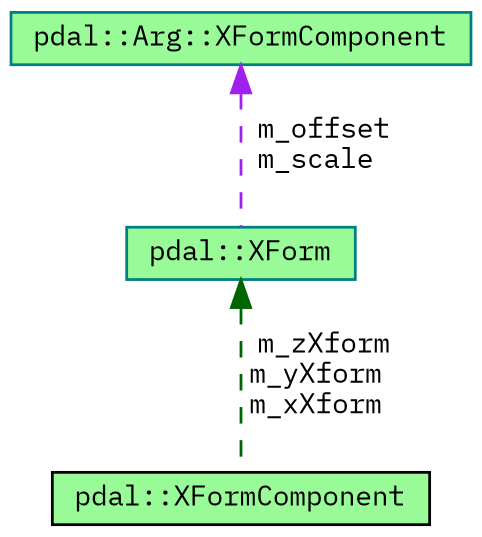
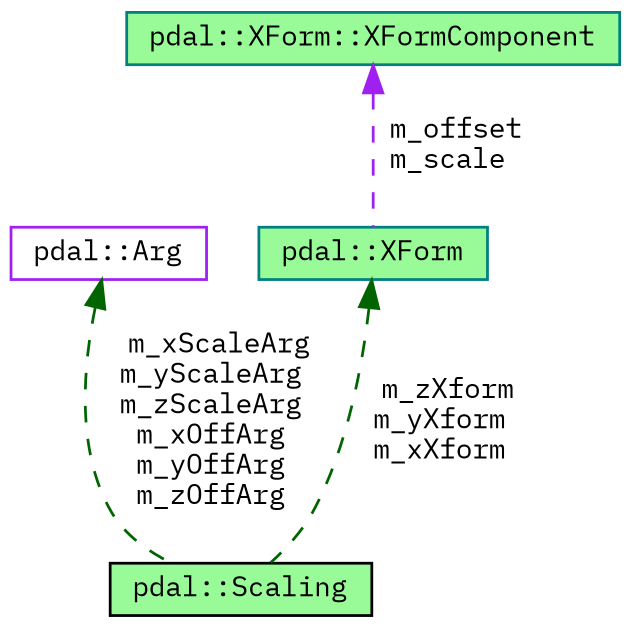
node "pdal::Arg::XFormComponent": label "pdal::Arg::XFormComponent" -> "pdal::XForm::XFormComponent"
node "pdal::Arg": added
node "pdal::XFormComponent": label "pdal::XFormComponent" -> "pdal::Scaling"
